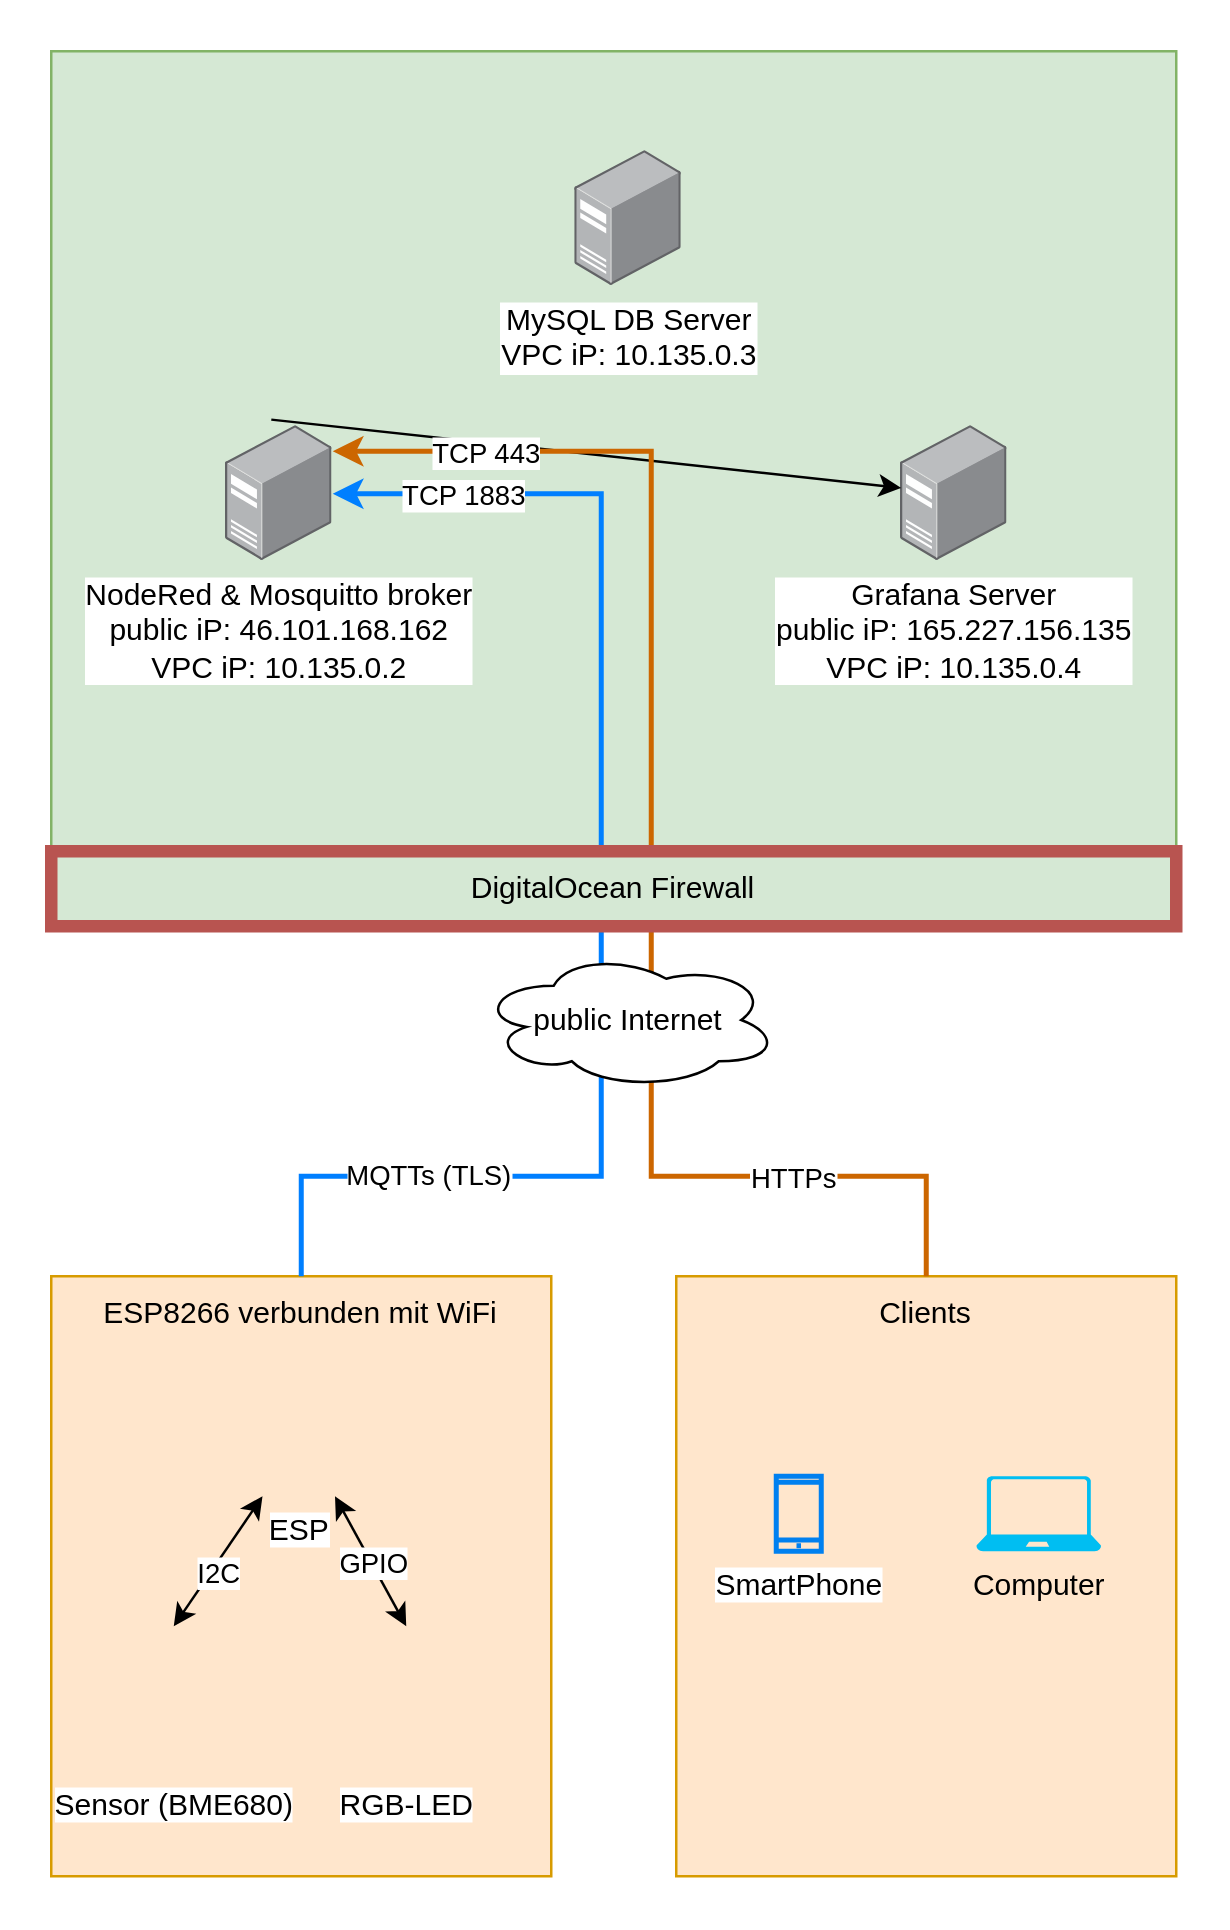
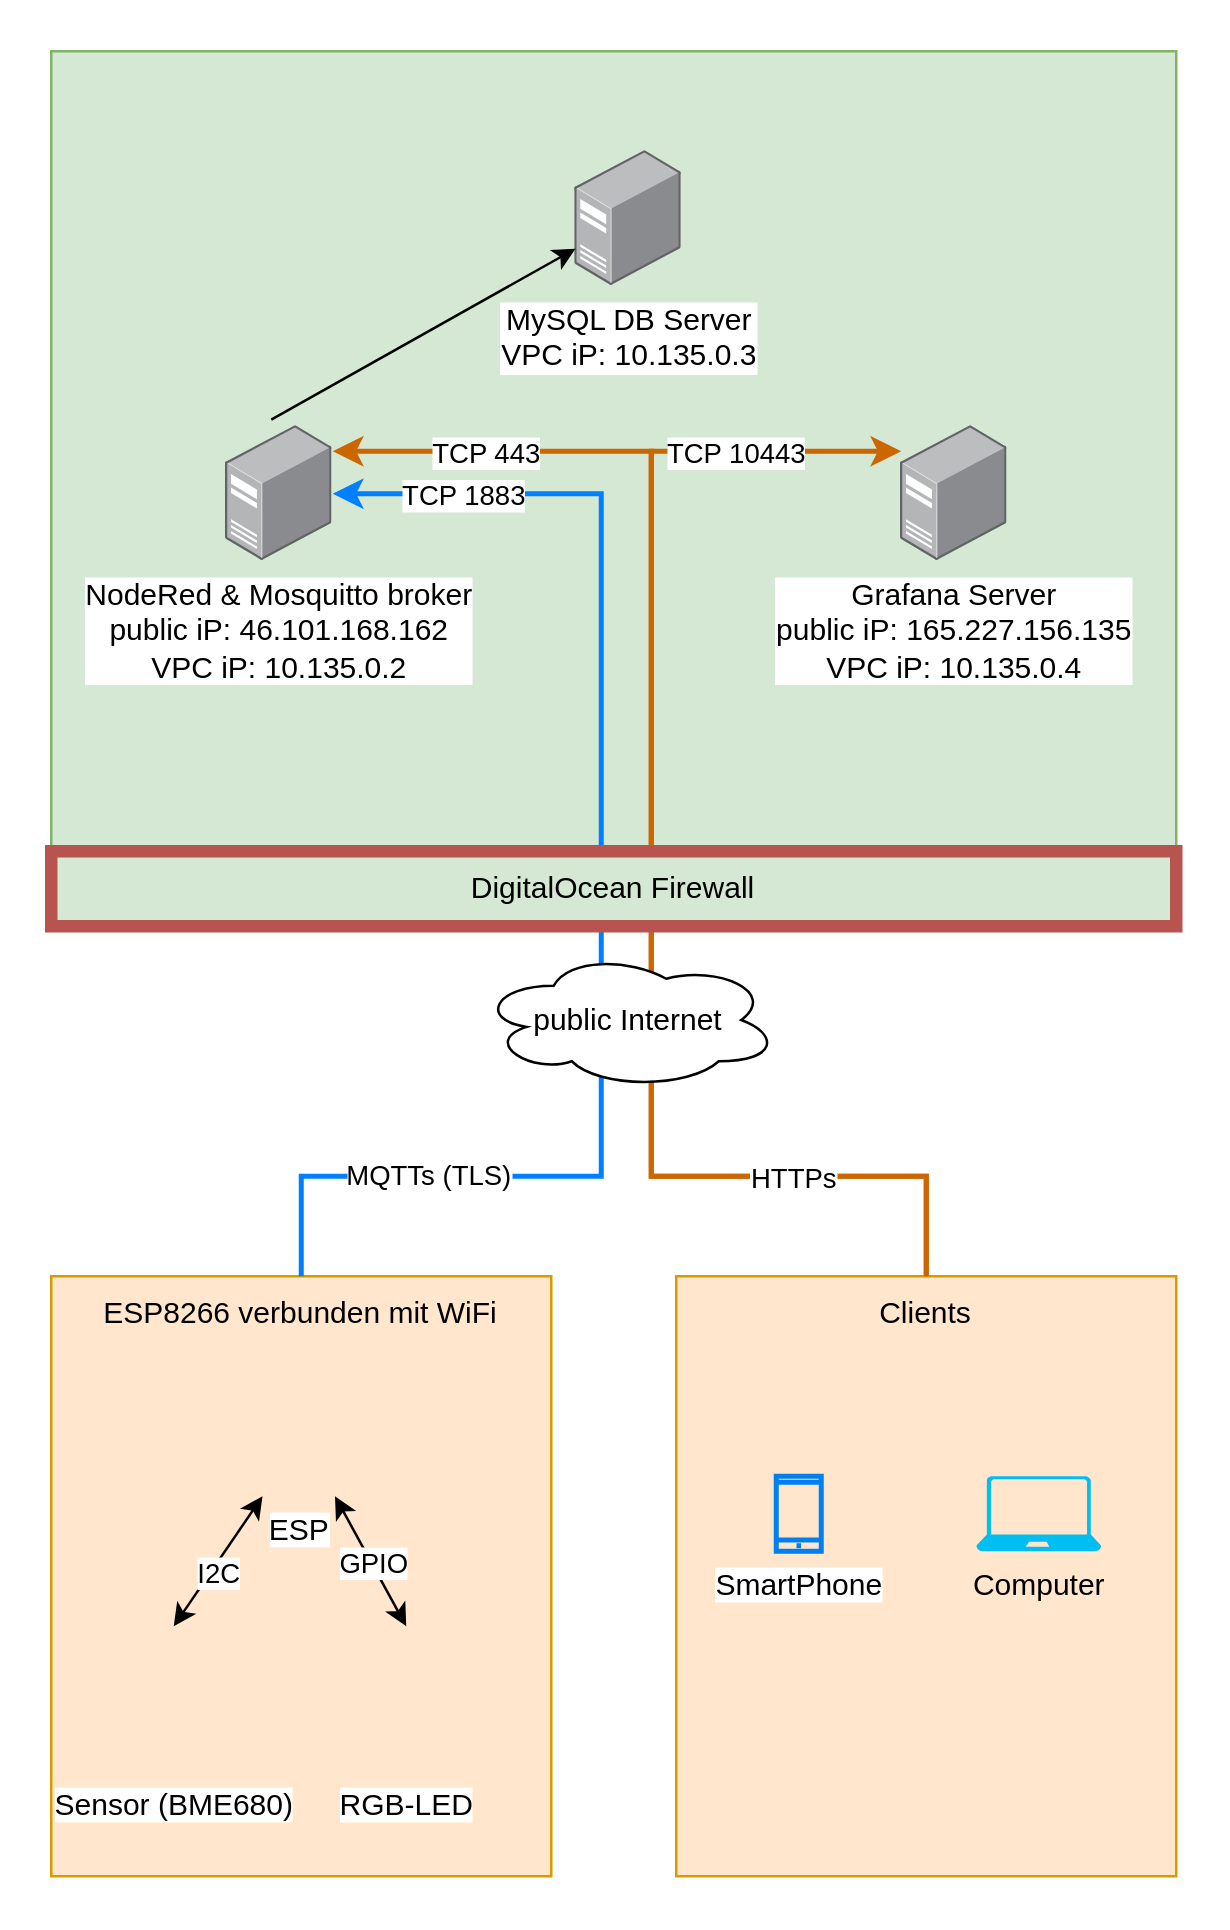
edge "Clients" -> "Grafana Server public iP: 165.227.156.135 VPC iP: 10.135.0.4": added, label "TCP 10443"
edge "NodeRed & Mosquitto broker public iP: 46.101.168.162 VPC iP: 10.135.0.2" -> "Grafana Server public iP: 165.227.156.135 VPC iP: 10.135.0.4": now "NodeRed & Mosquitto broker public iP: 46.101.168.162 VPC iP: 10.135.0.2" -> "MySQL DB Server VPC iP: 10.135.0.3"
